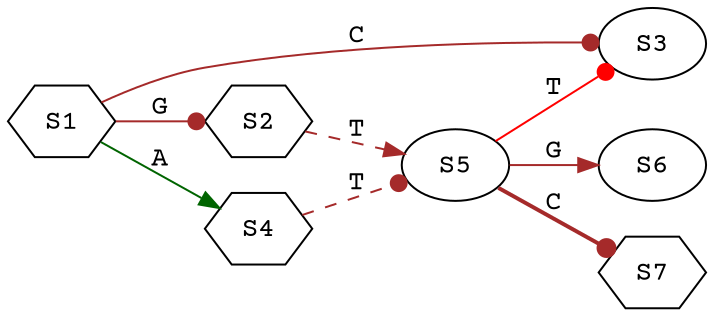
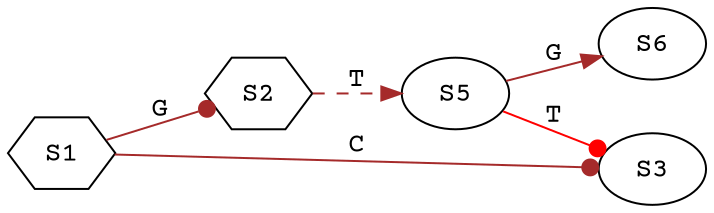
node "S4": removed
node "S7": removed
